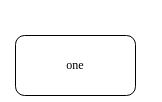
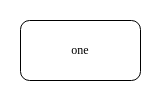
node "one": moved (76, 66) -> (81, 51)
